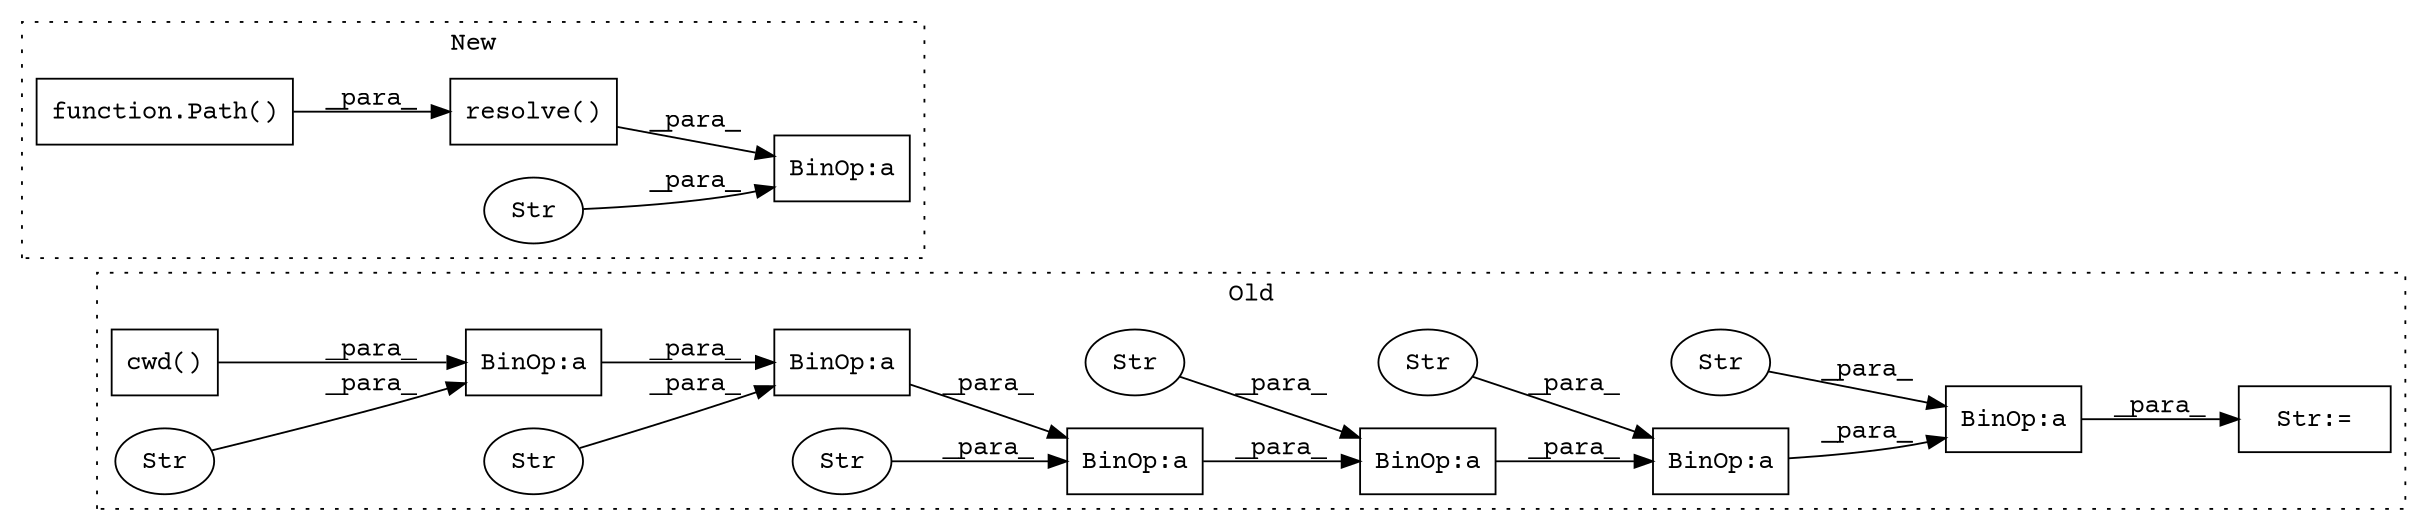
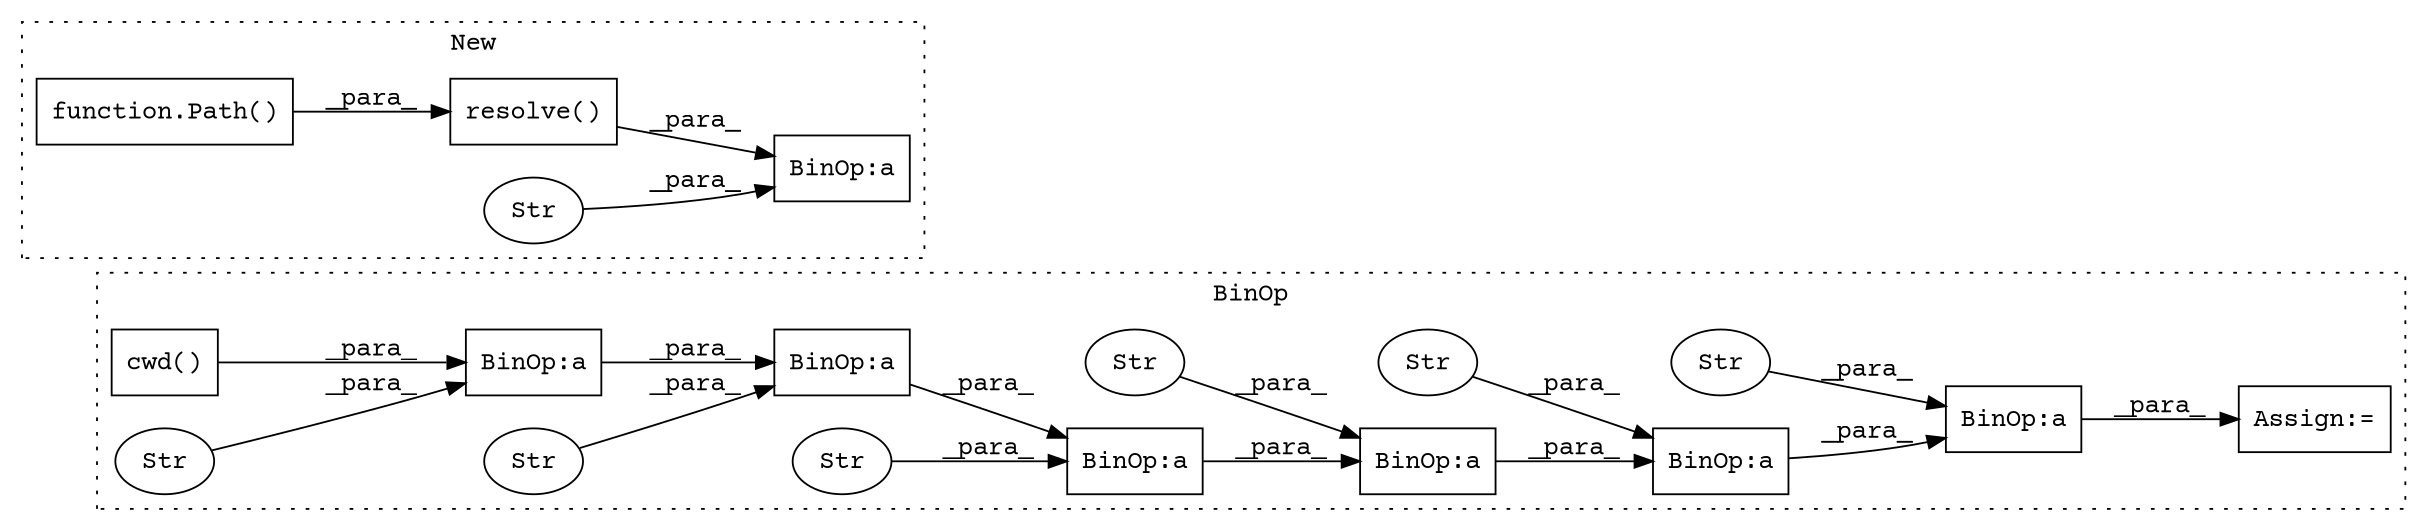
cluster "Old": label "Old" -> "BinOp"
node "Str:=": label "Str:=" -> "Assign:="
